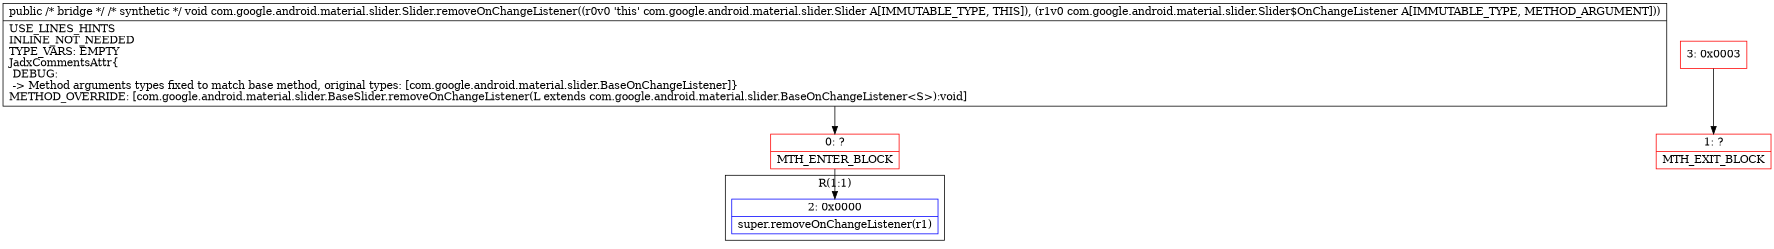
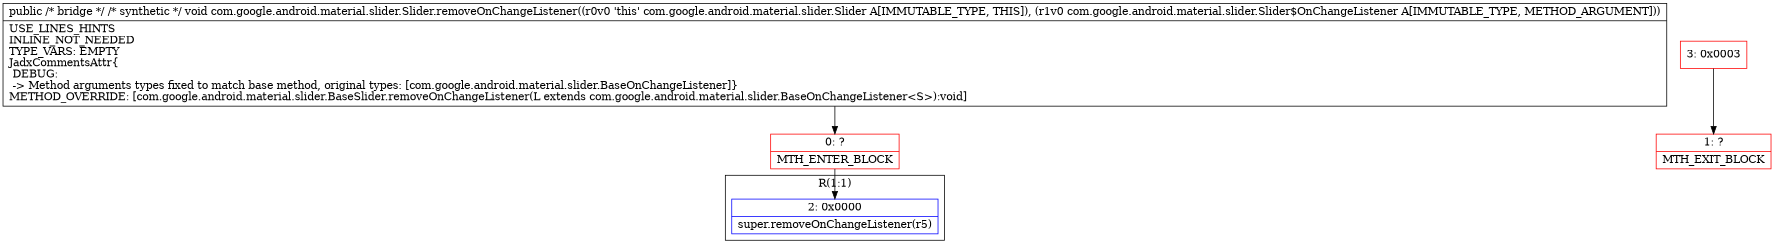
node "2: 0x0000": text "super.removeOnChangeListener(r1)" -> "super.removeOnChangeListener(r5)"
